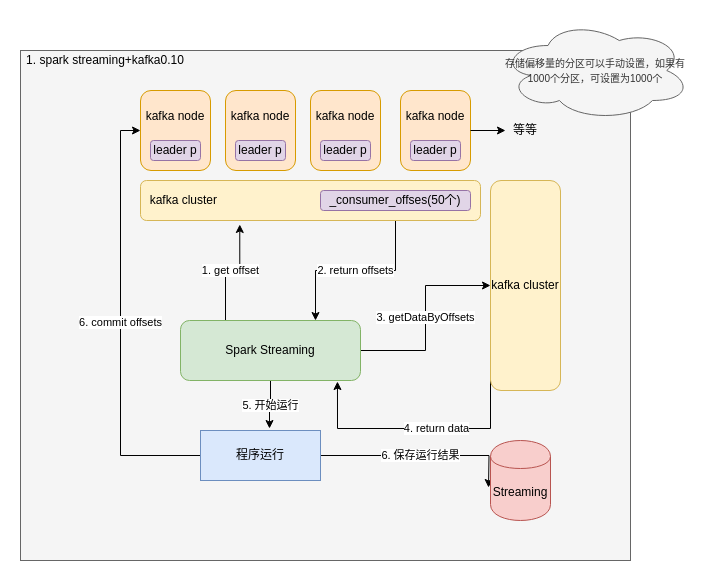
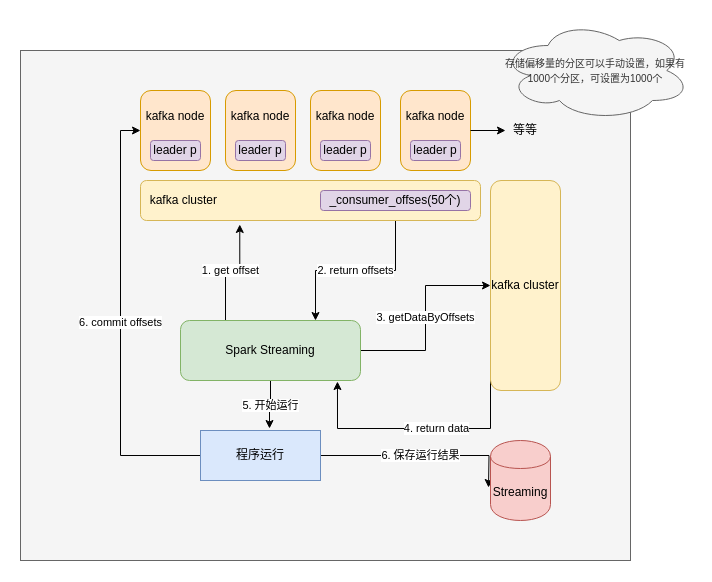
node "1. spark streaming+kafka0.10": removed
